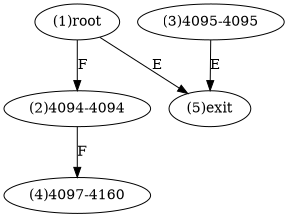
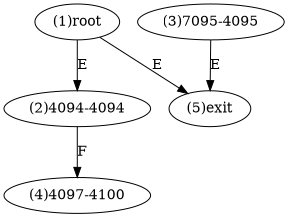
node "(3)4095-4095": label "(3)4095-4095" -> "(3)7095-4095"
edge "(1)root" -> "(2)4094-4094": label "F" -> "E"
node "(4)4097-4160": label "(4)4097-4160" -> "(4)4097-4100"
